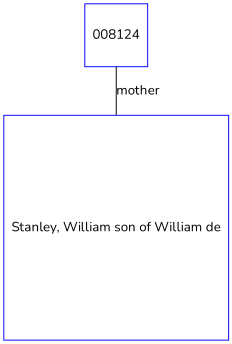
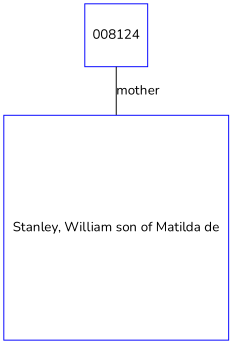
node "Stanley, William son of William de": label "Stanley, William son of William de" -> "Stanley, William son of Matilda de"
